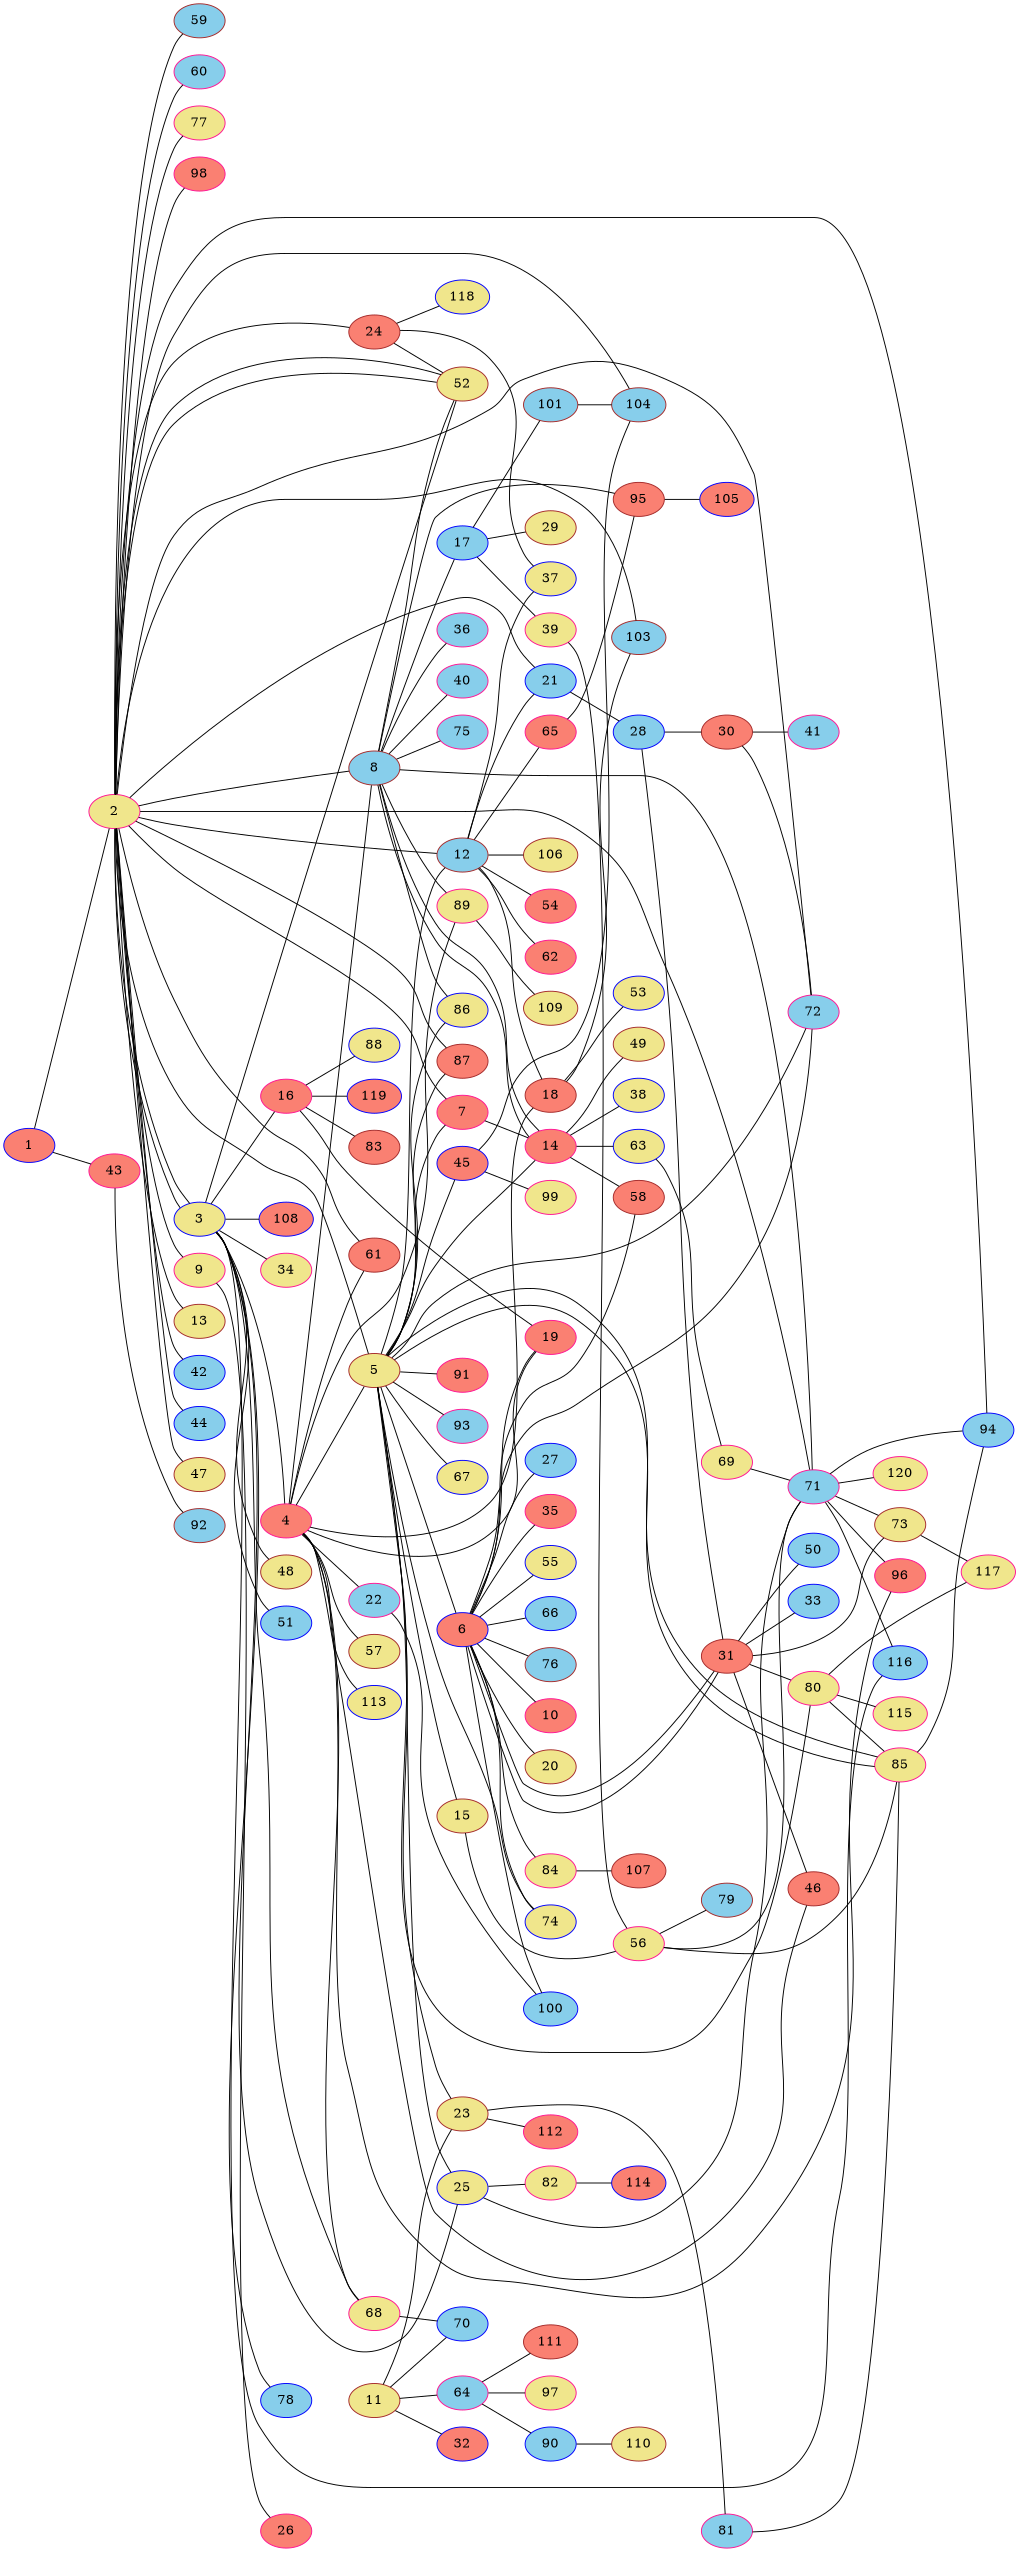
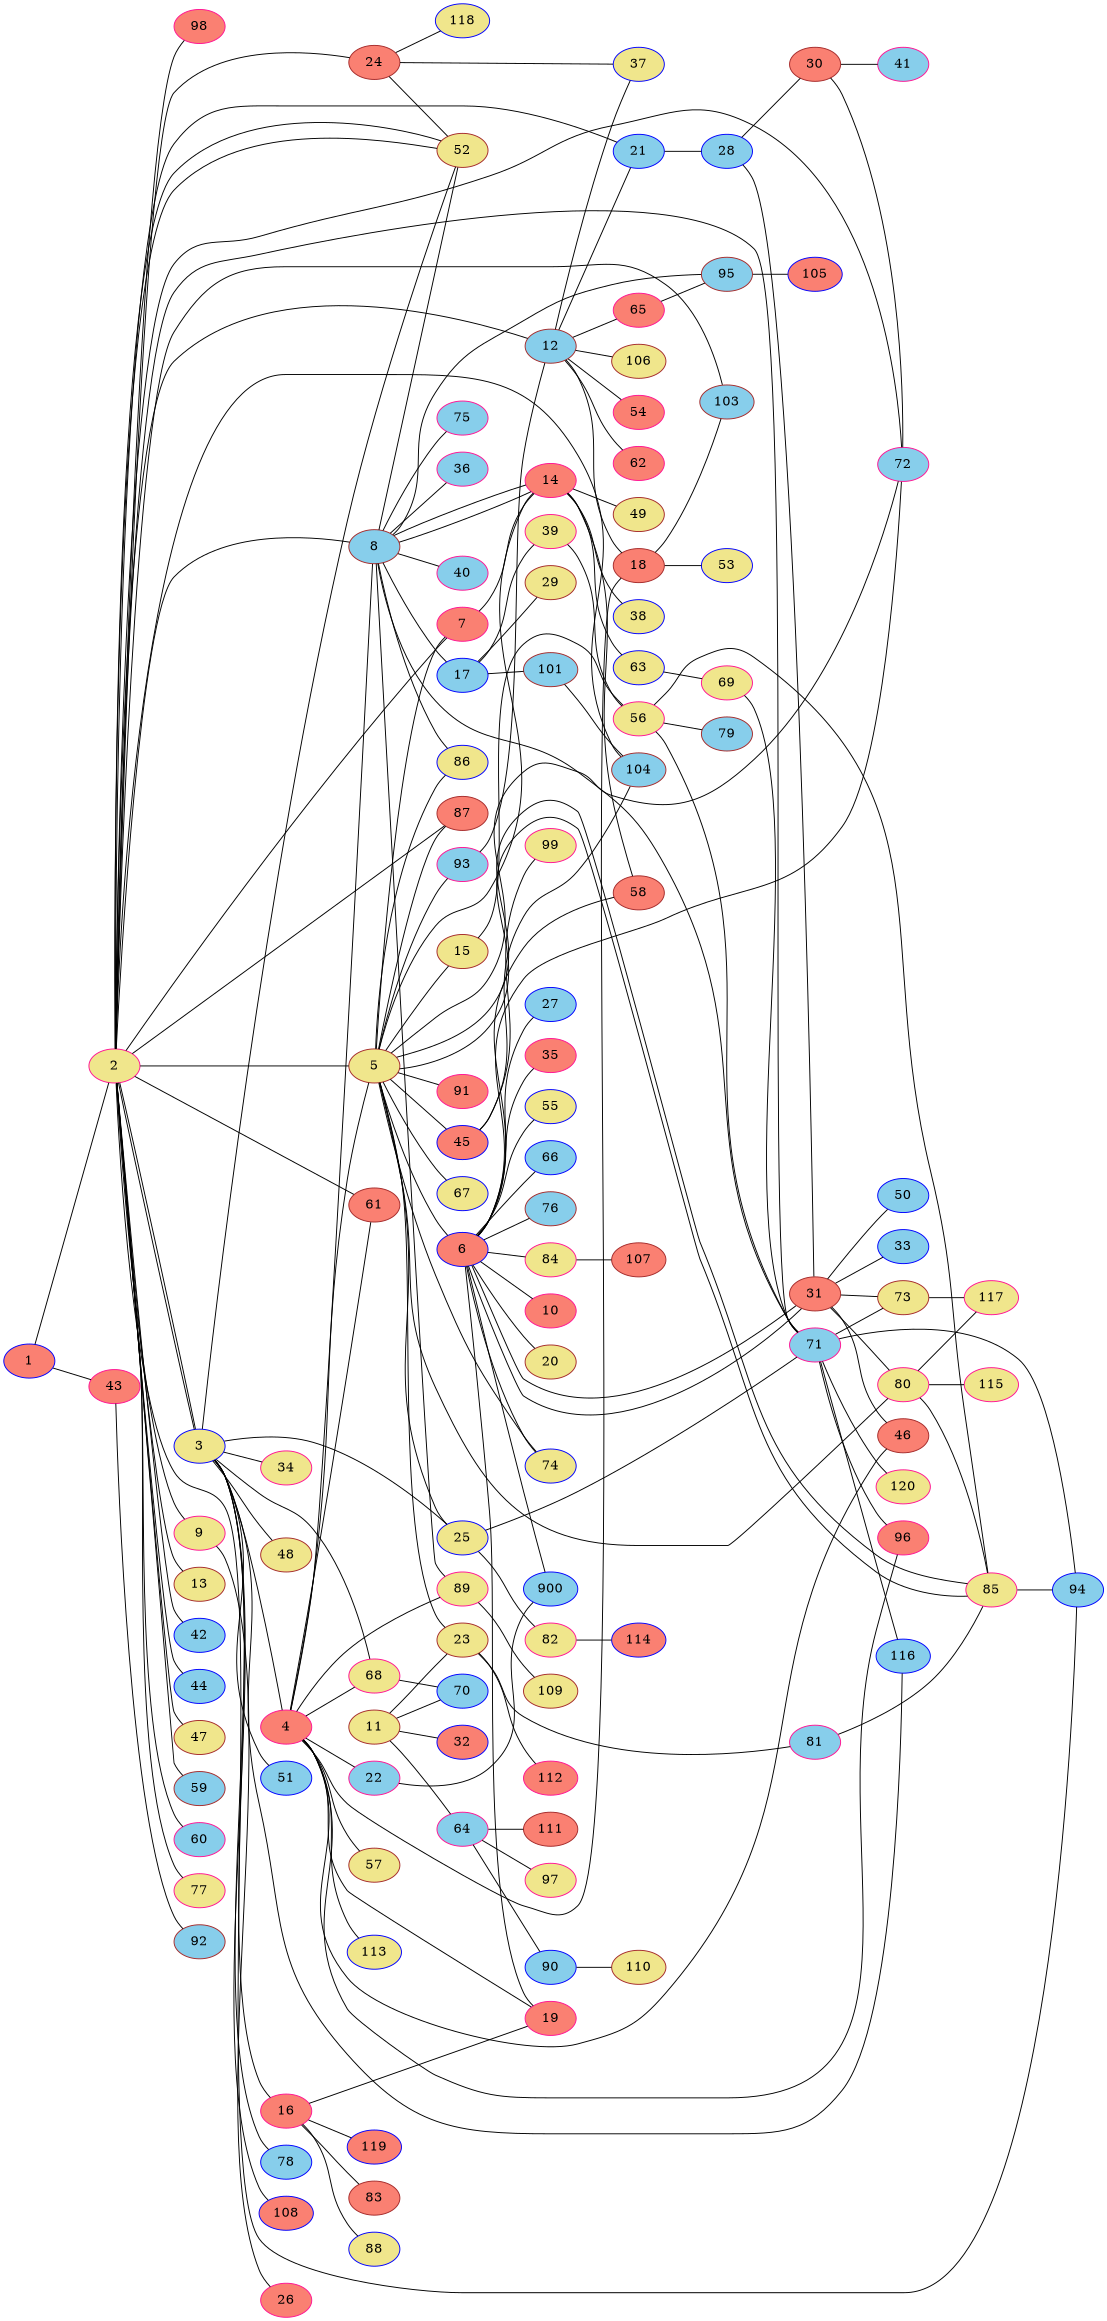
node "95": fillcolor salmon -> skyblue
edge "12" -- "5": now "12" -- "93"
node "100": label "100" -> "900"
